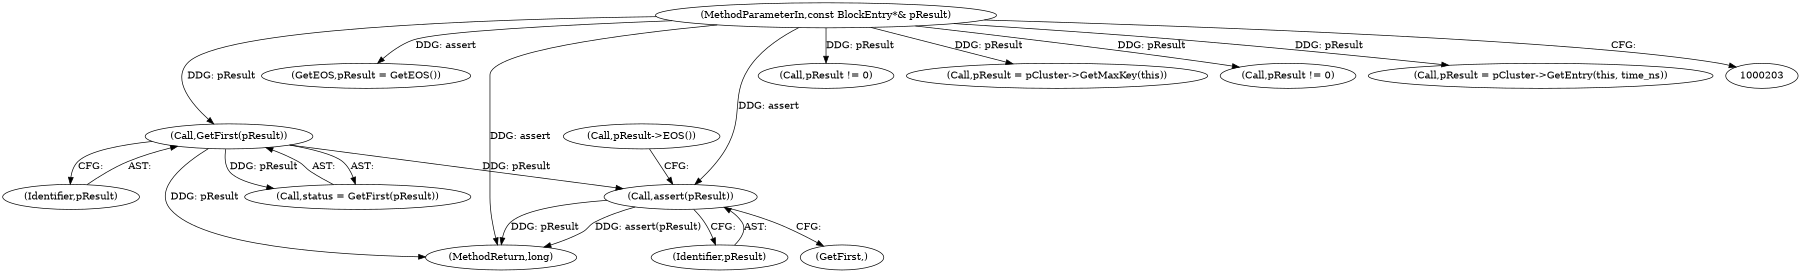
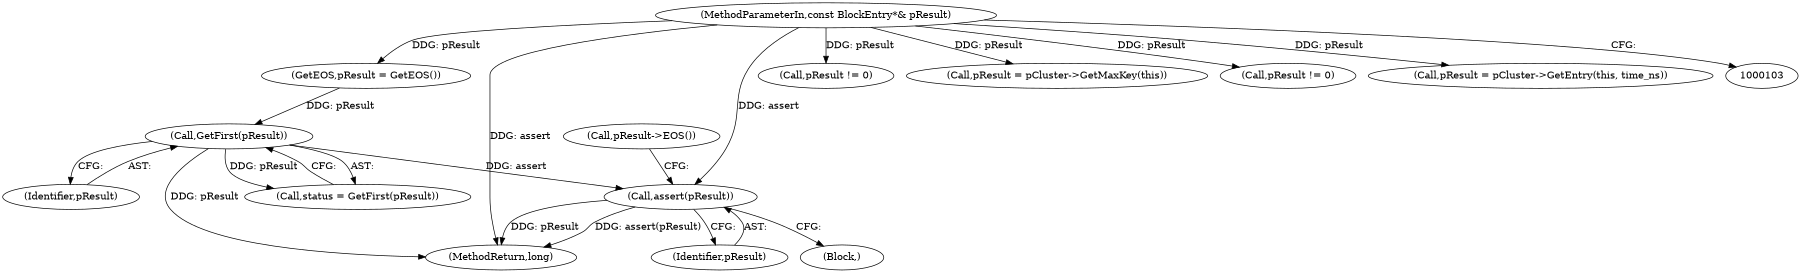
edge "(MethodParameterIn,const BlockEntry*& pResult)" -> "(Call,GetFirst(pResult))": now "(GetEOS,pResult = GetEOS())" -> "(Call,GetFirst(pResult))"
edge "(MethodParameterIn,const BlockEntry*& pResult)" -> "(GetEOS,pResult = GetEOS())": label "DDG: assert" -> "DDG: pResult"
node "1000203": label "1000203" -> "1000103"
edge "(Call,status = GetFirst(pResult))" -> "(Call,GetFirst(pResult))": label "AST: " -> "CFG: "
edge "(Call,GetFirst(pResult))" -> "(Call,assert(pResult))": label "DDG: pResult" -> "DDG: assert"
node "(GetFirst,)": label "(GetFirst,)" -> "(Block,)"
